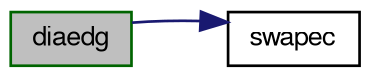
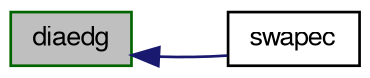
edge "diaedg" -> "swapec": reversed
